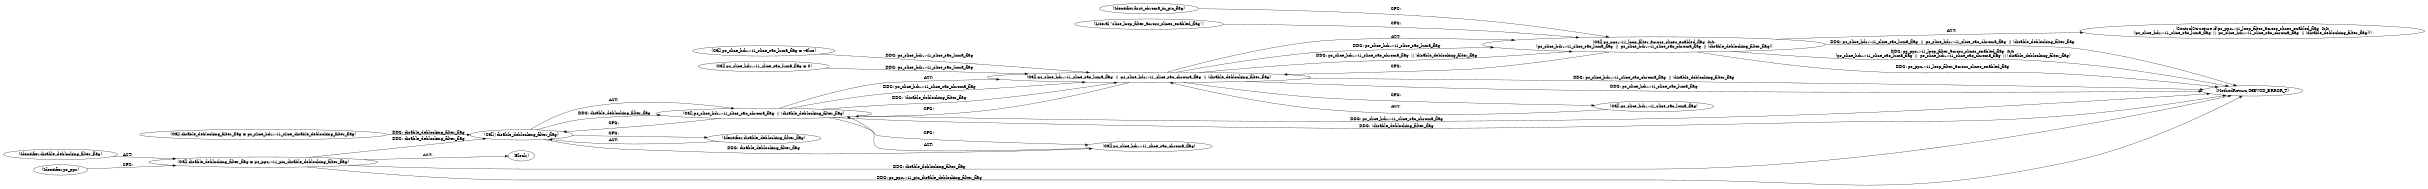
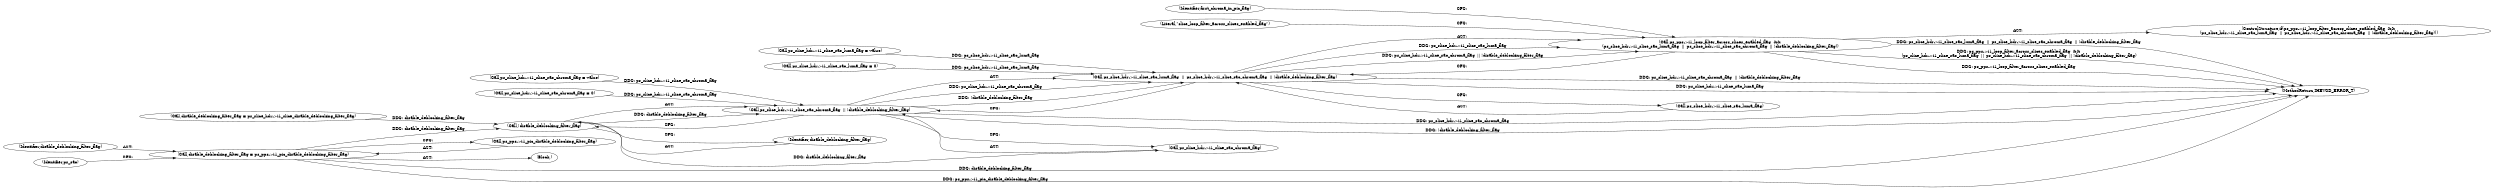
node "(Call,ps_slice_hdr->i1_slice_sao_chroma_flag = value)": added
node "(Call,ps_slice_hdr->i1_slice_sao_chroma_flag = 0)": added
node "(Call,ps_pps->i1_pic_disable_deblocking_filter_flag)": added
node "(Identifier,ps_pps)": label "(Identifier,ps_pps)" -> "(Identifier,ps_sao)"
